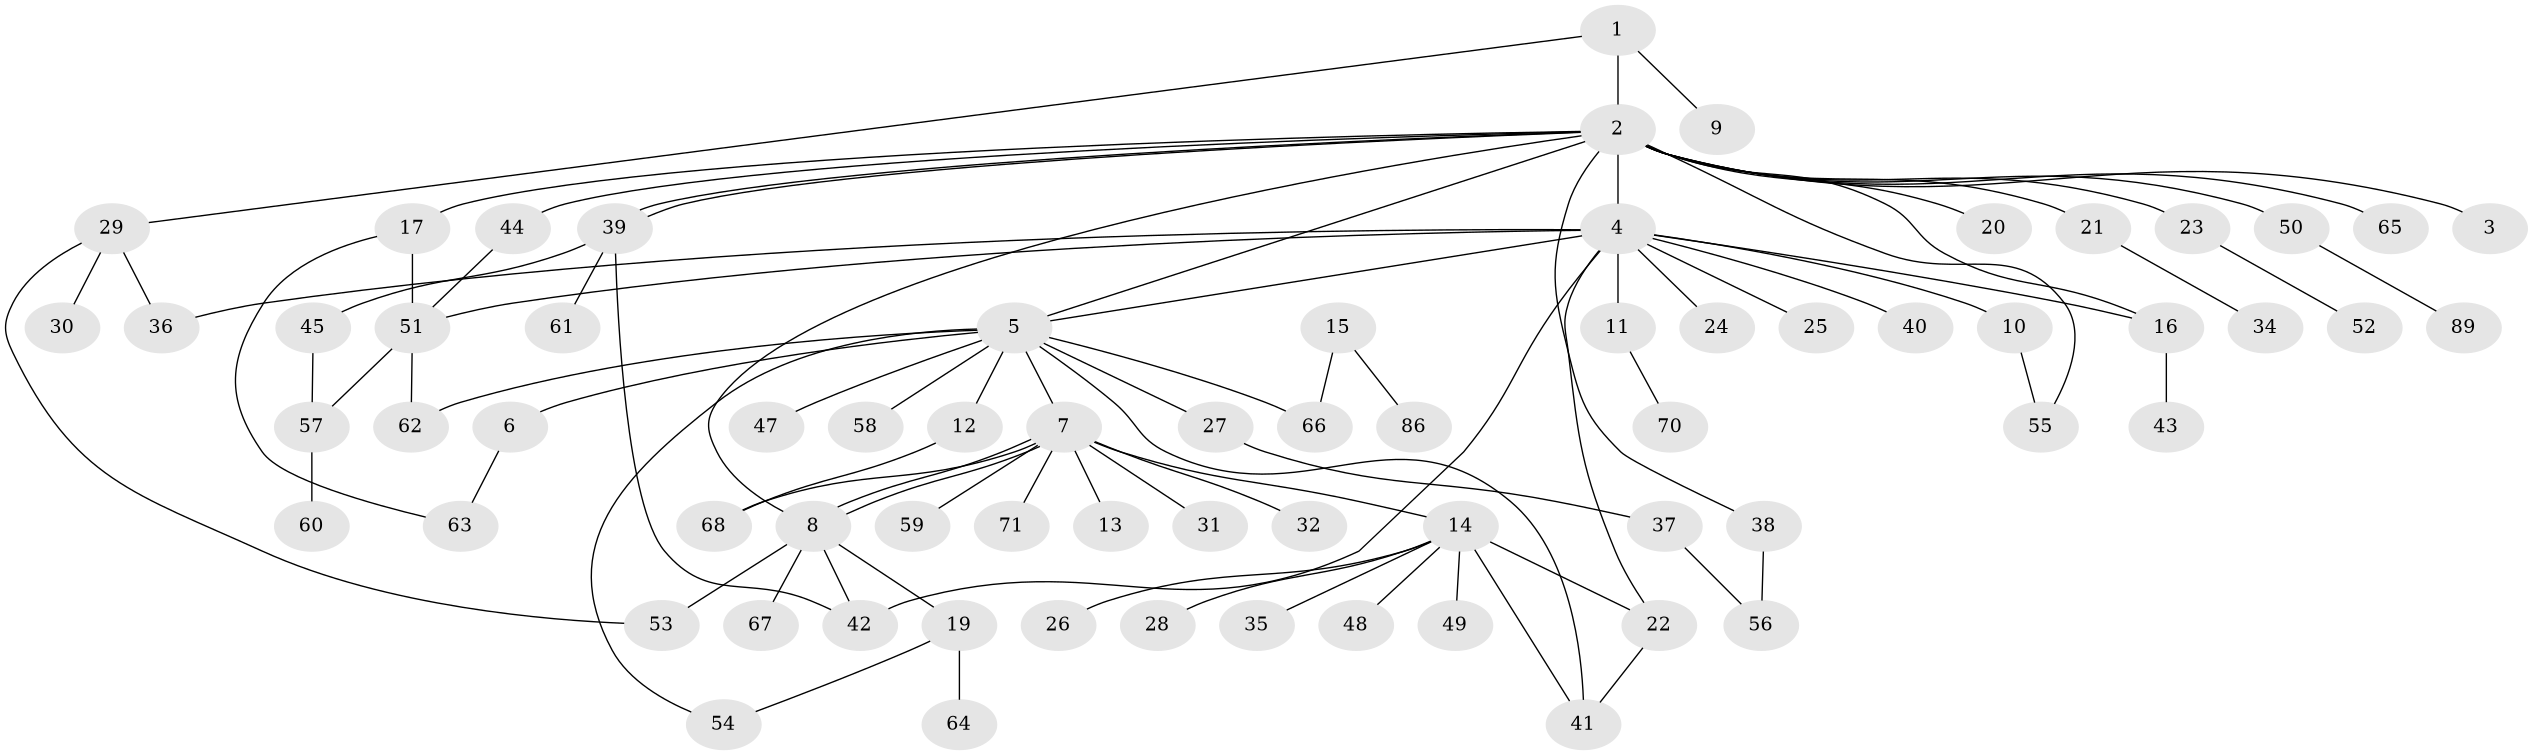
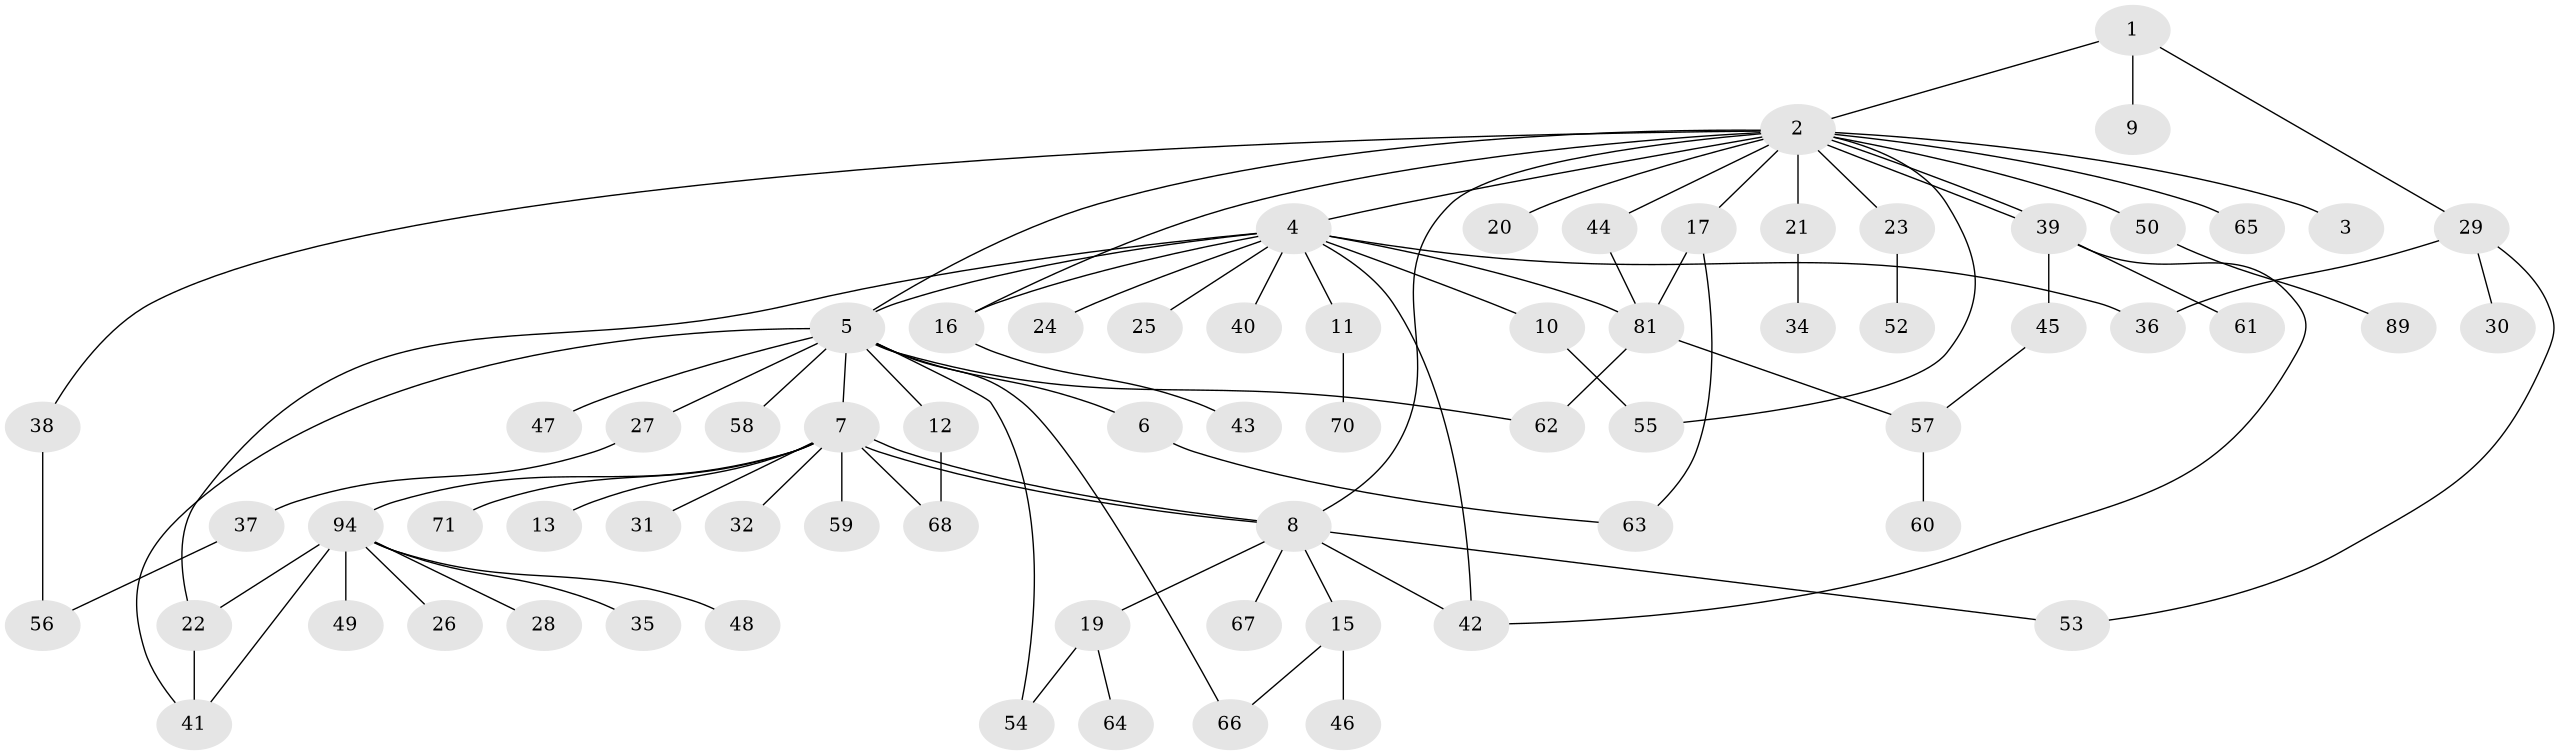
node "51": label "51" -> "81"
node "86": label "86" -> "46"
node "14": label "14" -> "94"
edge "8" -- "15": added
